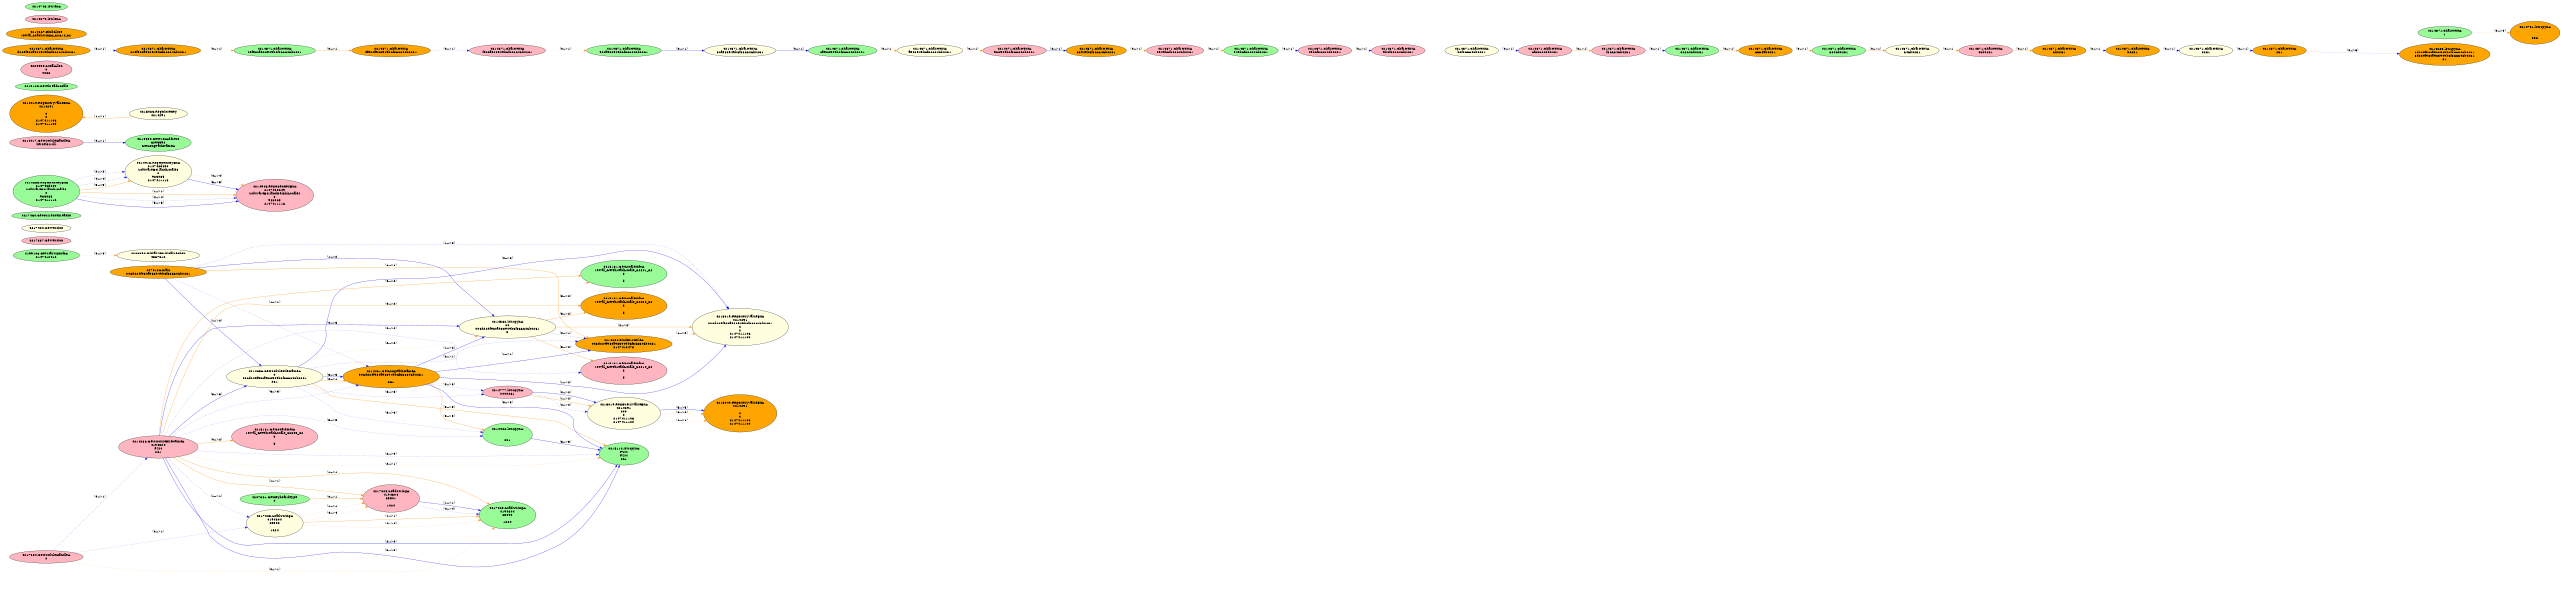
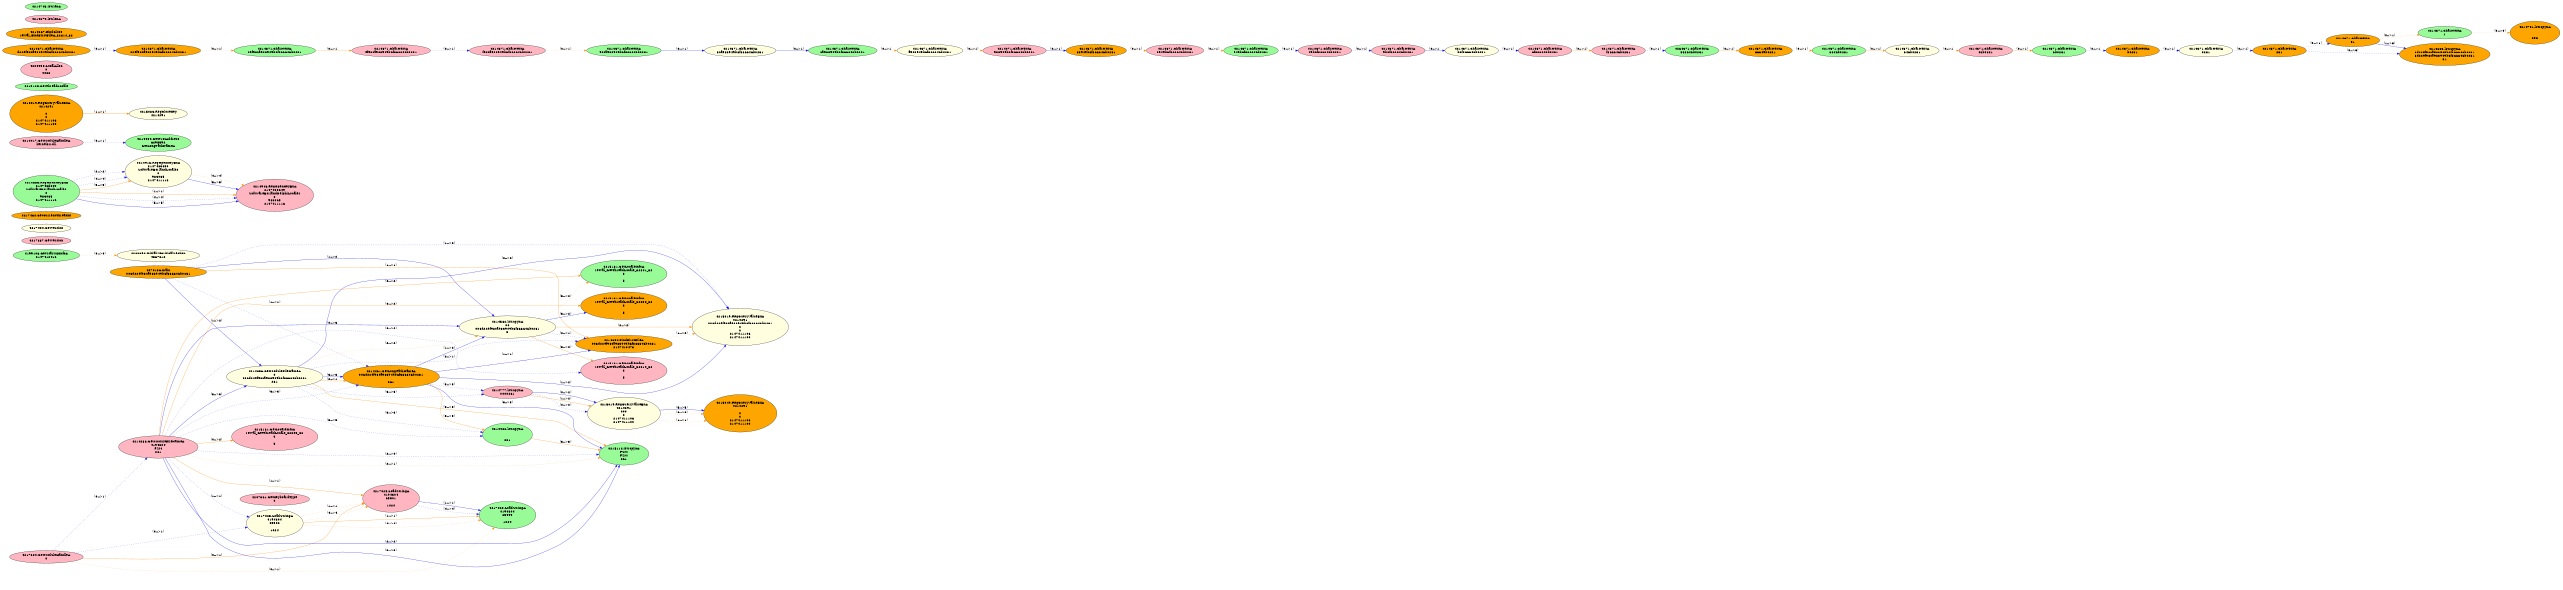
node "4214667.FindClose retval_LoadStringA_32814_32": label "4214667.FindClose retval_LoadStringA_32814_32" -> "4214667.FindClose retval_FindFirstFileA_32814_32"
node "4214371.CharNextA 31": added
node "4214371.CharNextA ef98ca983949b6f366646b0231": fillcolor orange -> lightpink
edge "4214371.CharNextA 9b6f366646b0231" -> "4214371.CharNextA b6f366646b0231": added, label "(0-->1)"
node "4214371.CharNextA 366646b0231": label "4214371.CharNextA 366646b0231" -> "4264371.CharNextA 366646b0231"
node "4214371.CharNextA 6b0231": fillcolor orange -> palegreen
edge "4215083.RegCloseKey 4214291" -> "4215019.RegQueryValueExA 4214291 0 0 2147411106 2147411100": reversed
edge "4214417.GetModuleHandleA kernel32.dll" -> "4214434.GetProcAddress 6295592 GetLongPathNameA": style solid -> dotted
node "4217464.GetCurrentThreadId": fillcolor palegreen -> orange
edge "4214582.lstrcpynA 00 006d22ef98ca983949b6f366646b0231 3" -> "4215131.GetLocaleInfoA retval_GetThreadLocale_32830_32 3 5": color darkorange -> blue
edge "4214482.lstrcpynA 261" -> "4215112.lstrcpynA PZM PZM 261": color blue -> darkorange
edge "4214286.GetModuleFileNameA 4194304 PZM 261" -> "4217025.LoadStringA 4194304 65499 1024": removed, label "(1-->1)"
node "4207361.GetKeyboardType 0": fillcolor palegreen -> lightpink
edge "4207361.GetKeyboardType 0" -> "4217025.LoadStringA 4194304 65501 1024": now "4217684.GetModuleHandleA 0" -> "4217025.LoadStringA 4194304 65501 1024"
